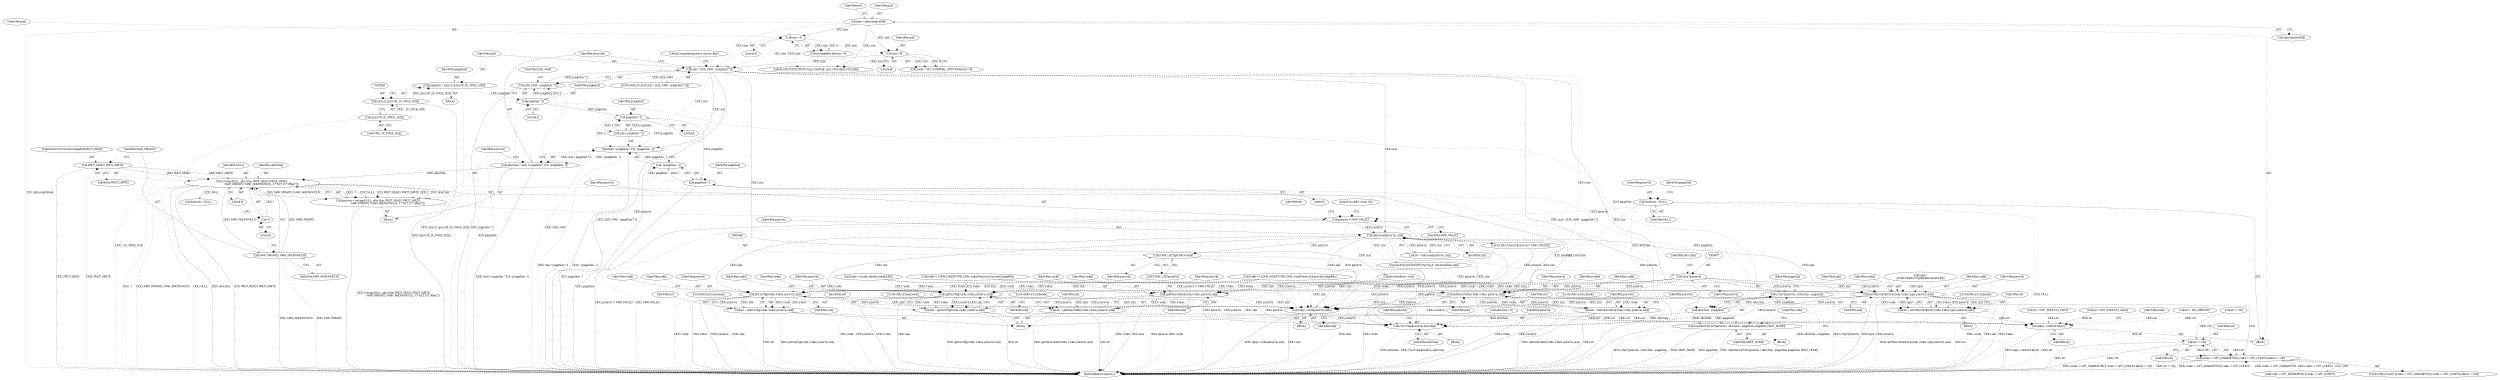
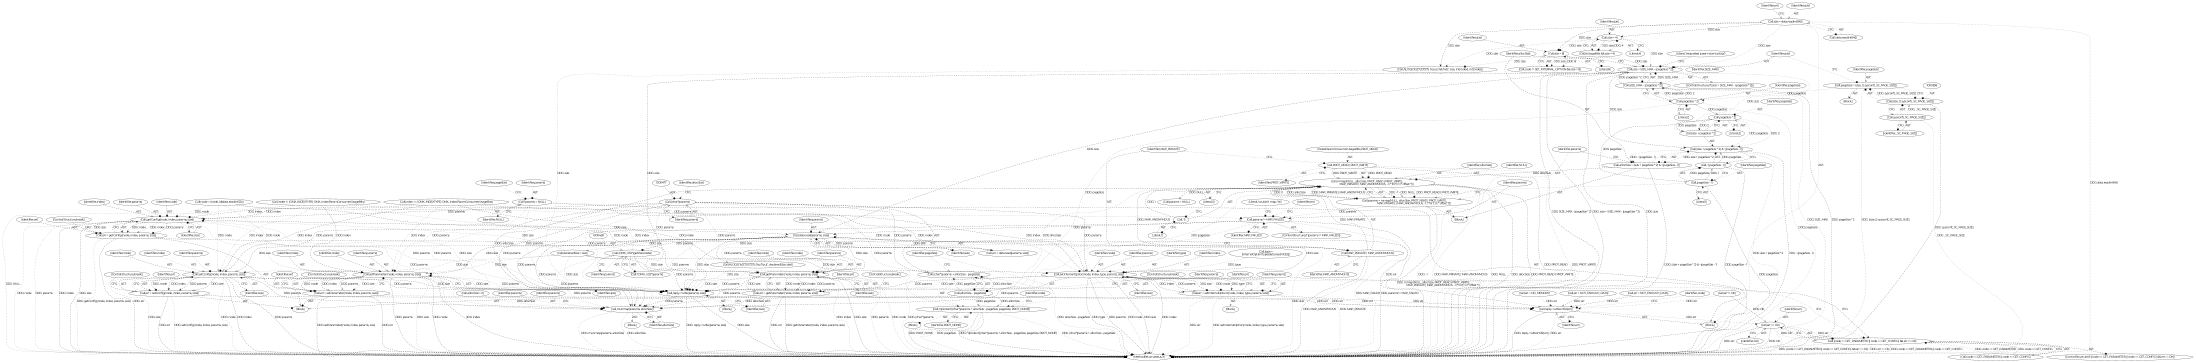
edge "(Call,data.read(params, size))" -> "(Call,getConfig(node, index, params, size))": reversed
edge "(ControlStructure,if (params != MAP_FAILED))" -> "(Call,munmap(params, allocSize))": now "(Call,params != MAP_FAILED)" -> "(Call,munmap(params, allocSize))"
edge "(Call,node = (node_id)data.readInt32())" -> "(Call,setParameter(node, index, params, size))": label "DDG: params != MAP_FAILED" -> "DDG: node"
